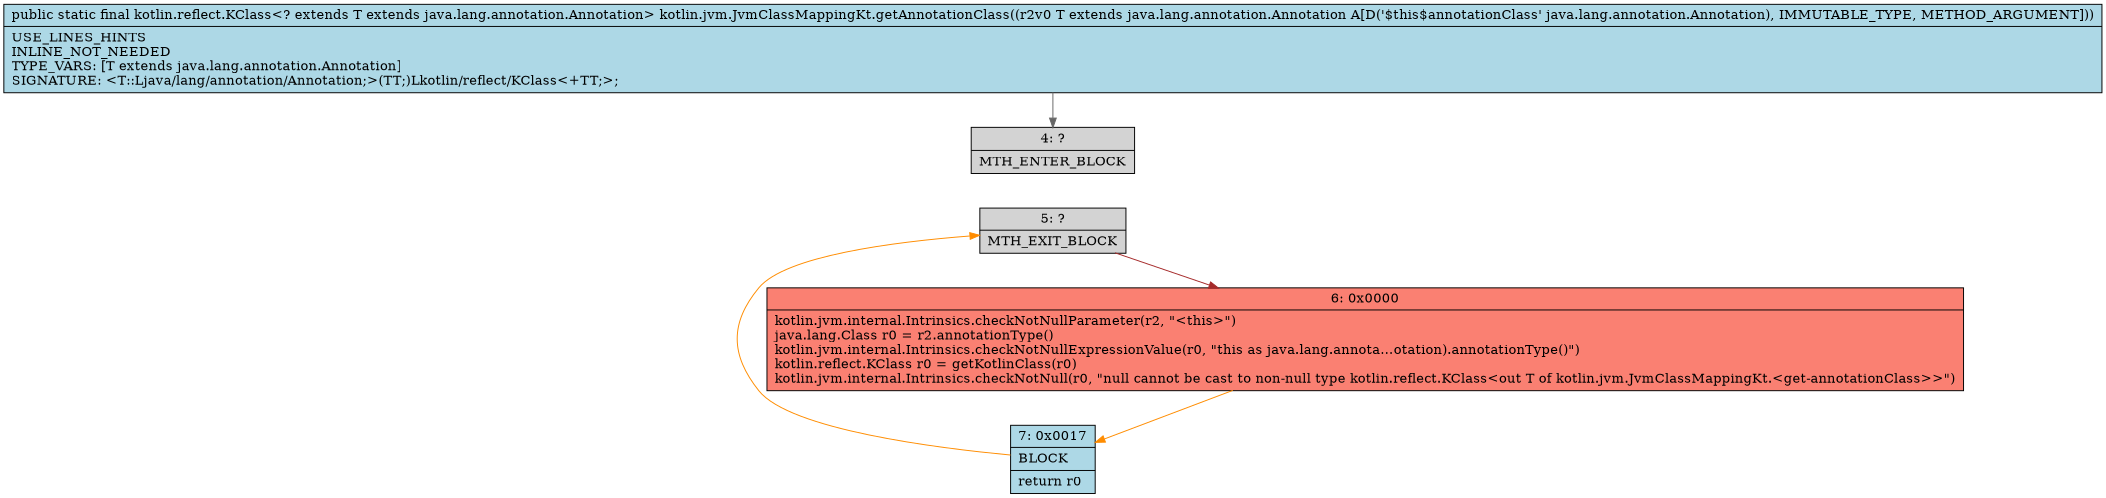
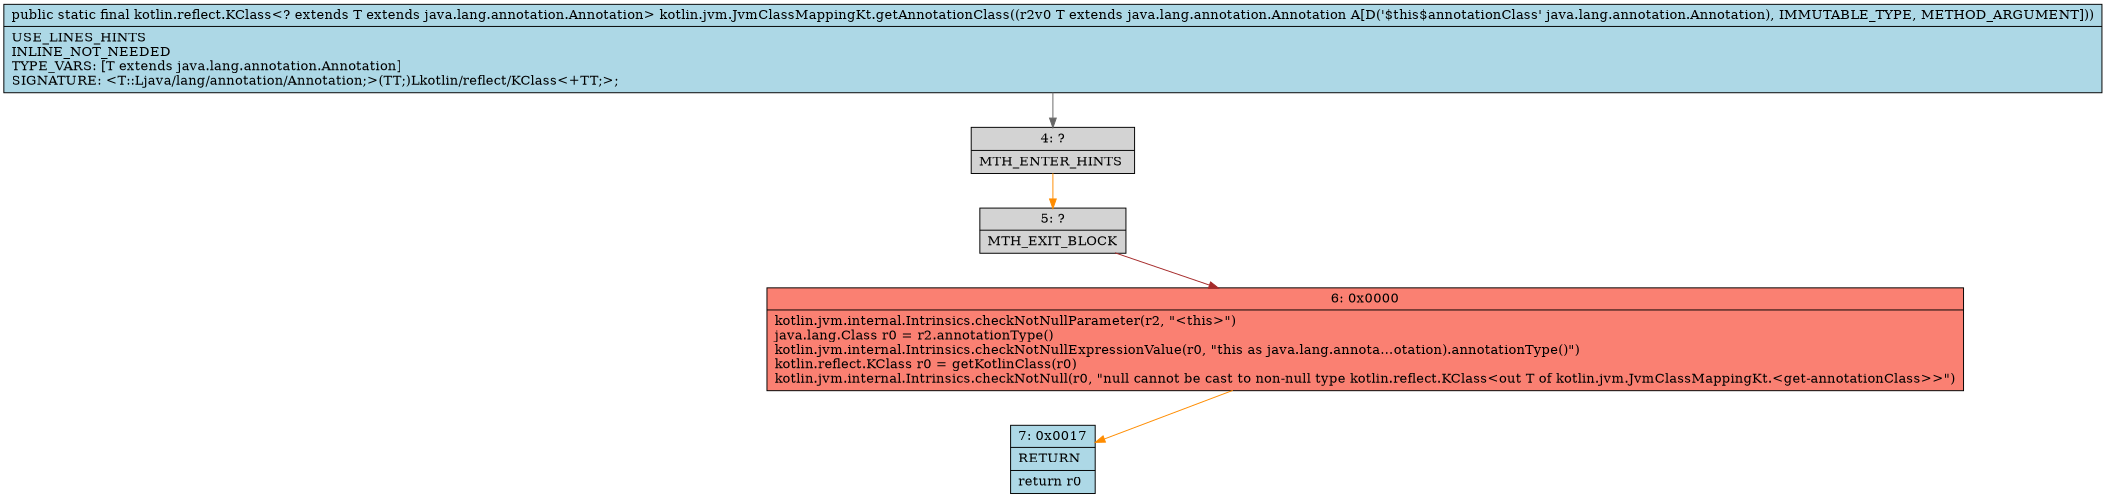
node "4: ?": text "MTH_ENTER_BLOCK" -> "MTH_ENTER_HINTS"
edge "7: 0x0017" -> "5: ?": now "4: ?" -> "5: ?"
node "7: 0x0017": text "BLOCK" -> "RETURN"
